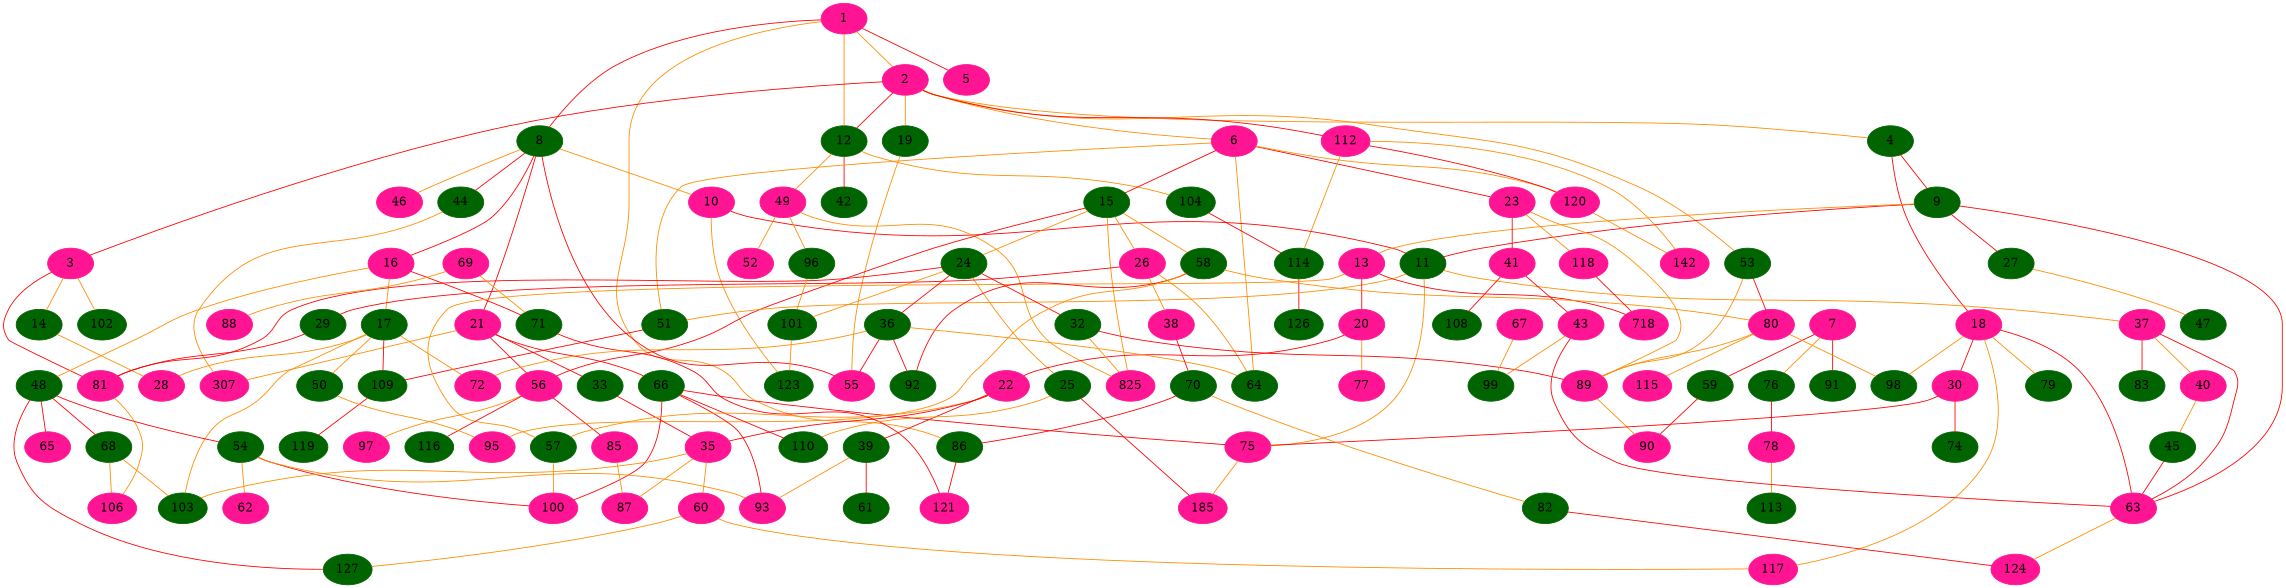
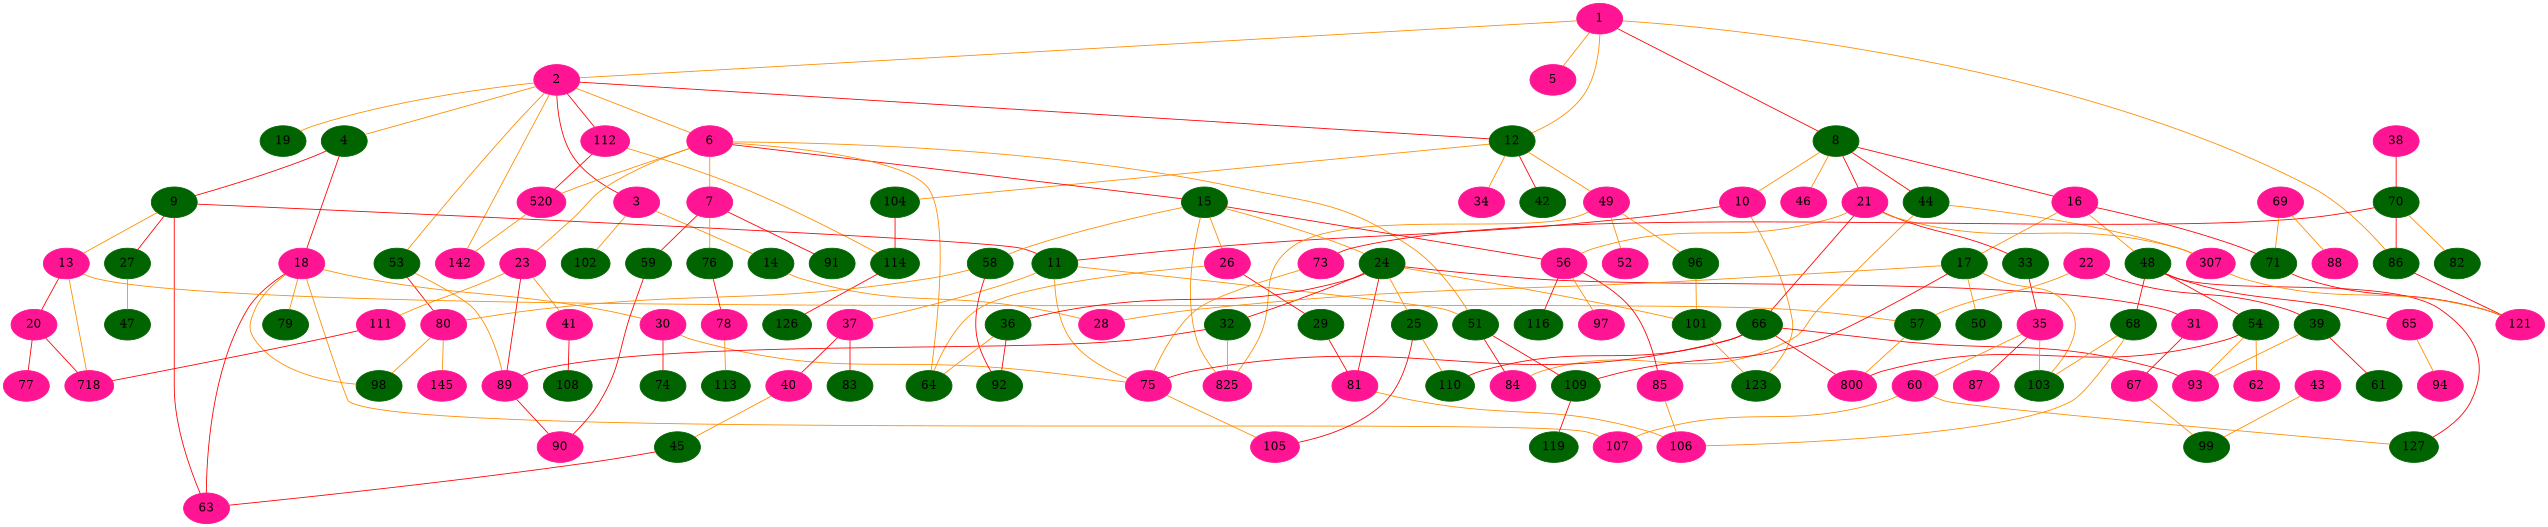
edge "1" -- "5": color red -> darkorange
edge "112" -- "142": now "2" -- "142"
edge "6" -- "7": added
edge "6" -- "23": color red -> darkorange
node "34": added
node "120": label "120" -> "520"
edge "23" -- "41": color red -> darkorange
node "73": added
node "118": label "118" -> "111"
edge "23" -- "89": color darkorange -> red
edge "13" -- "718": color red -> darkorange
edge "26" -- "38": removed
edge "41" -- "43": removed
edge "307" -- "121": added
node "31": added
edge "3" -- "81": removed
edge "80" -- "89": removed
edge "20" -- "77": color darkorange -> red
edge "21" -- "56": color red -> darkorange
edge "20" -- "22": now "20" -- "718"
edge "18" -- "30": color red -> darkorange
edge "37" -- "40": color darkorange -> red
node "72": removed
node "55": removed
node "84": added
node "115": label "115" -> "145"
node "94": added
edge "37" -- "63": removed
edge "89" -- "90": color darkorange -> red
edge "22" -- "35": removed
edge "30" -- "75": color red -> darkorange
node "95": removed
edge "35" -- "87": color darkorange -> red
edge "85" -- "87": now "85" -- "106"
edge "43" -- "63": removed
node "100": label "100" -> "800"
node "185": label "185" -> "105"
node "117": label "117" -> "107"
node "124": removed
